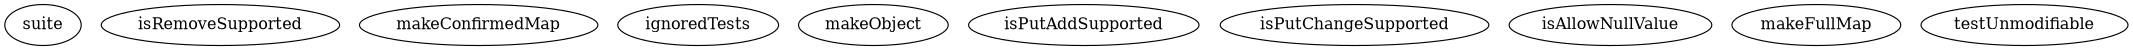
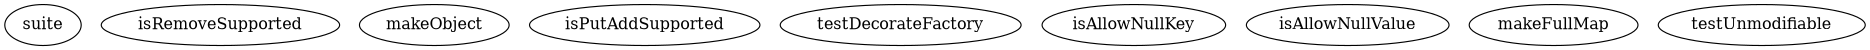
node "makeConfirmedMap": removed
node "ignoredTests": removed
node "testDecorateFactory": added
node "isAllowNullKey": added
node "isPutChangeSupported": removed
